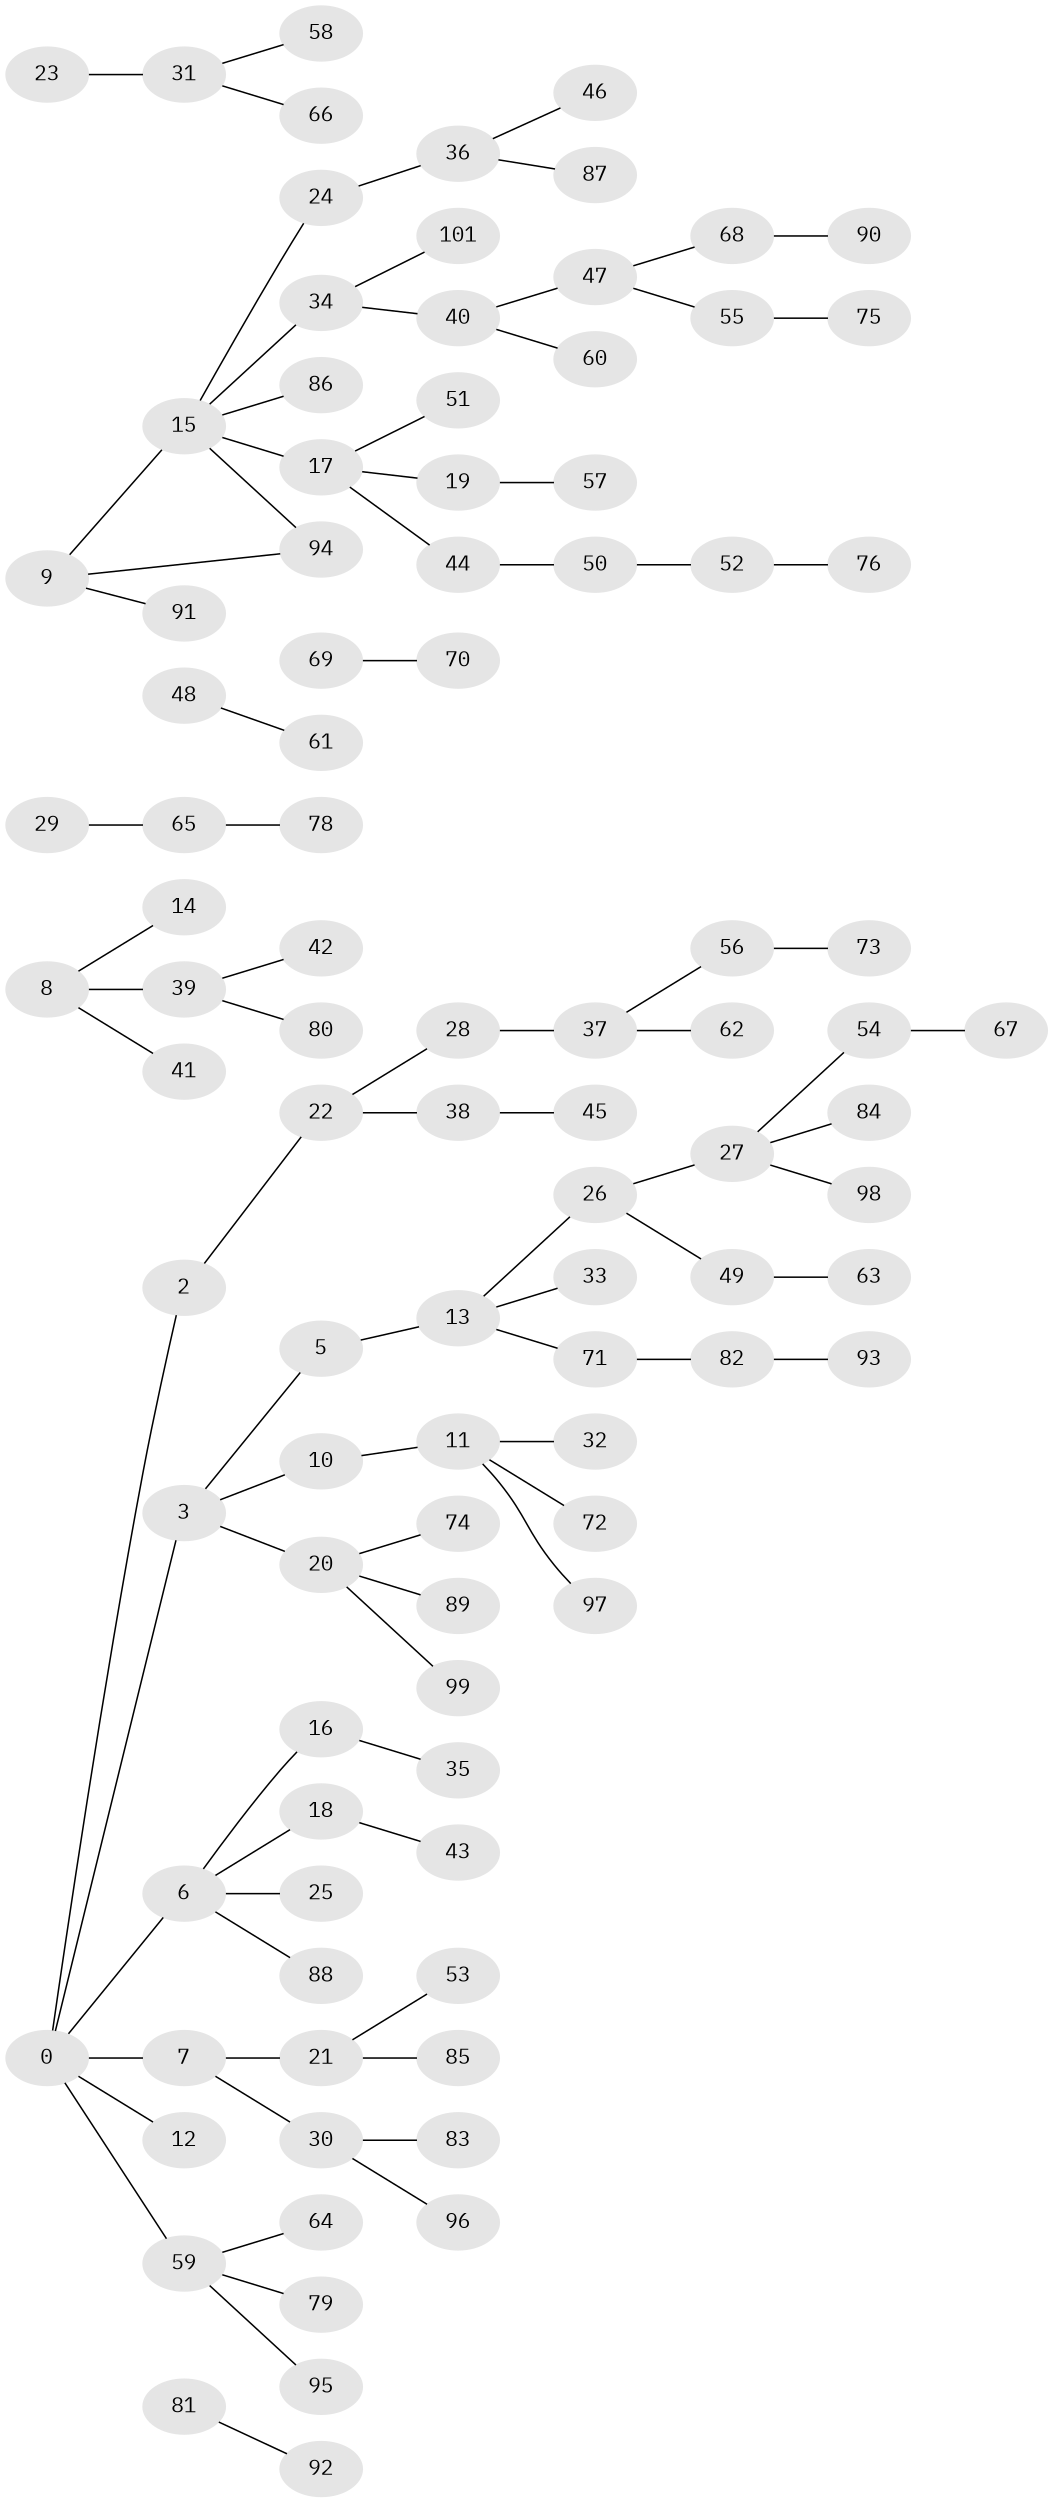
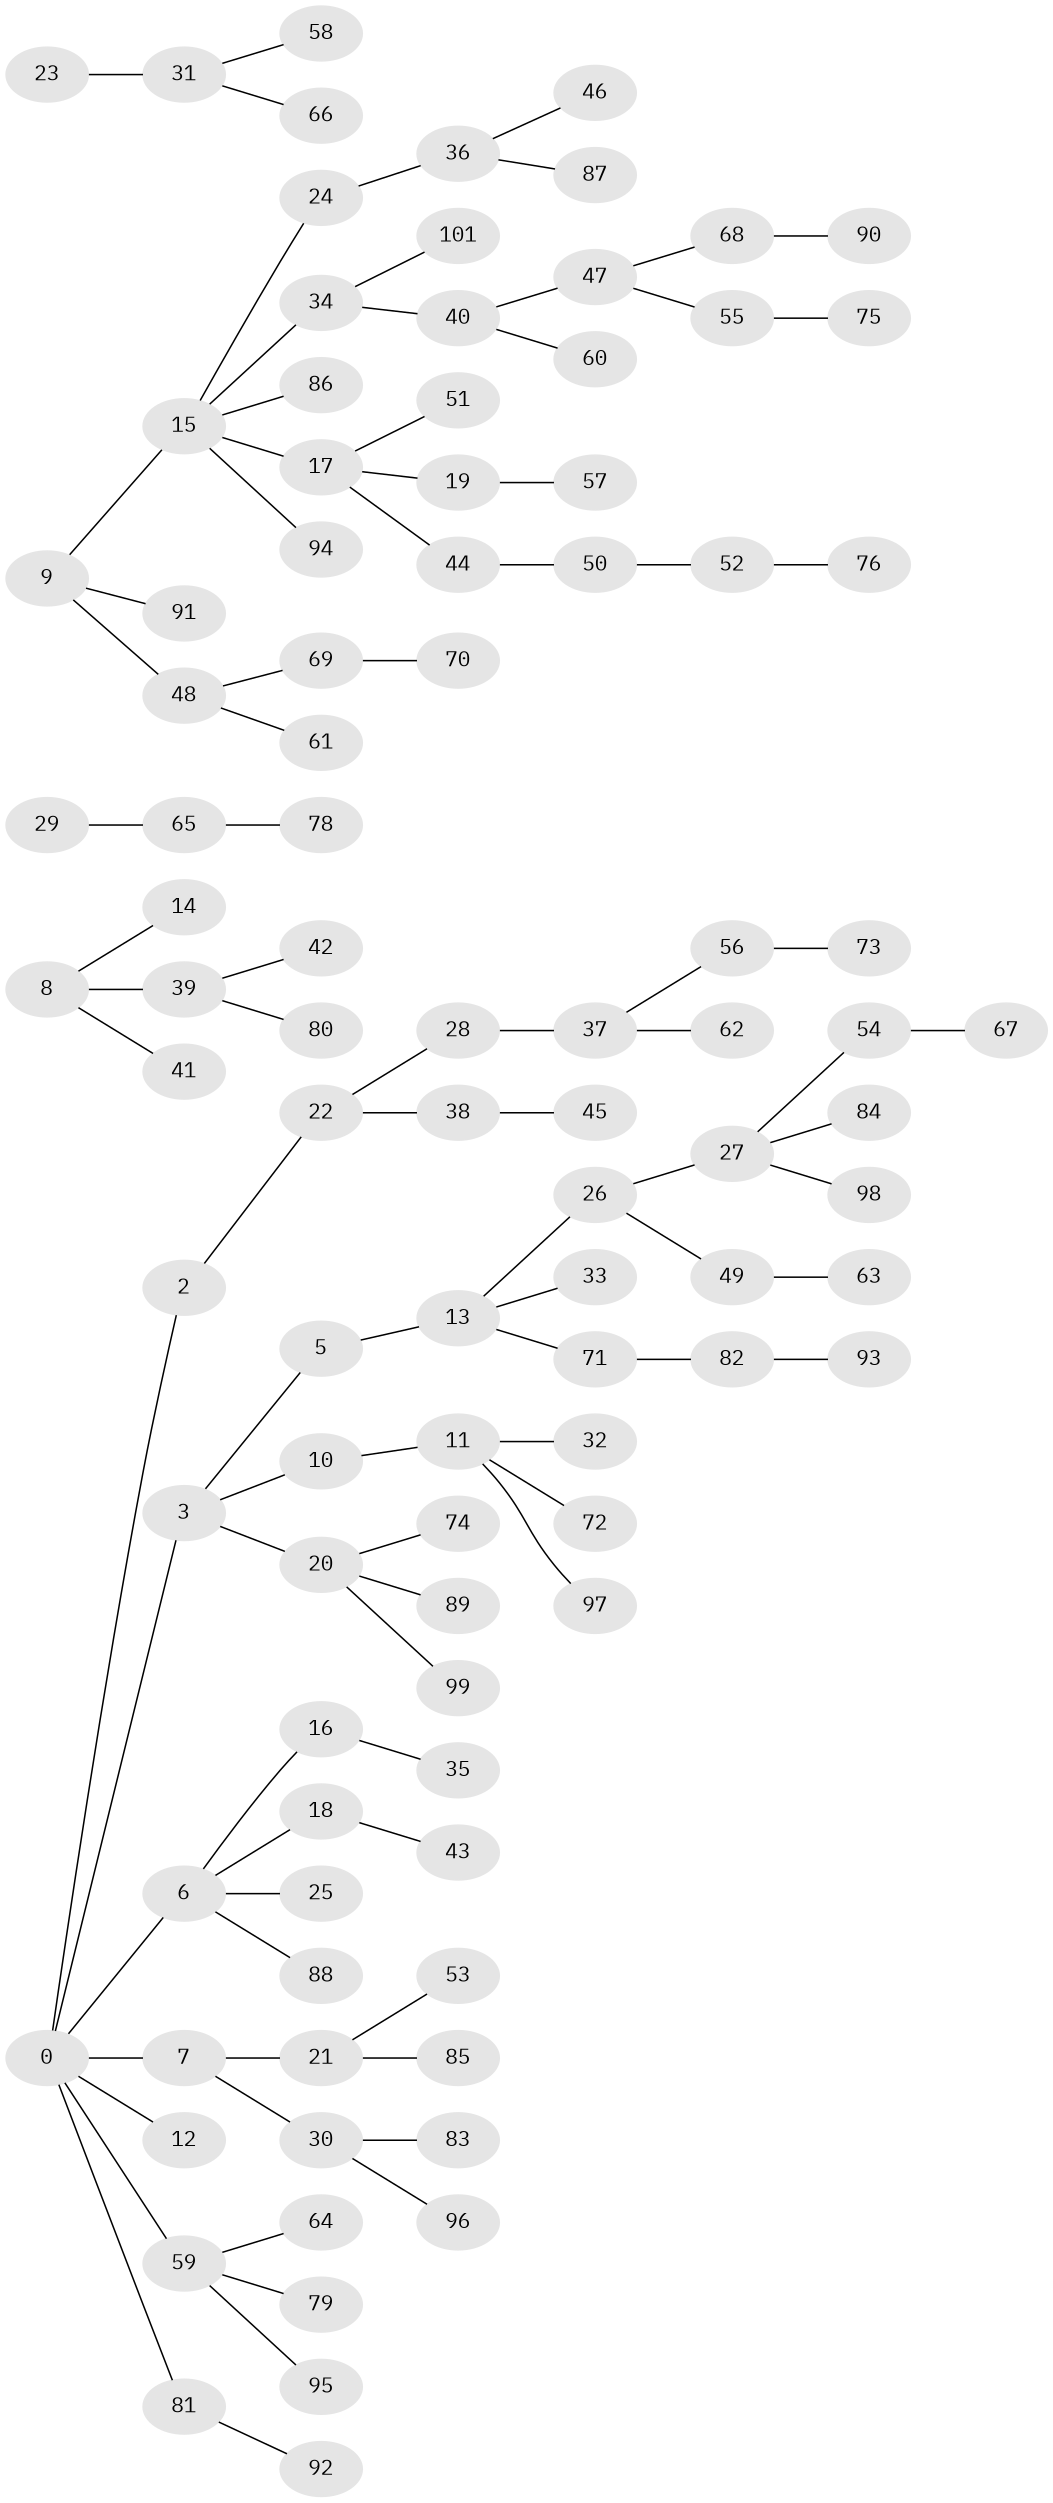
edge "94" -- "9": now "48" -- "9"
edge "69" -- "48": added
edge "0" -- "81": added
